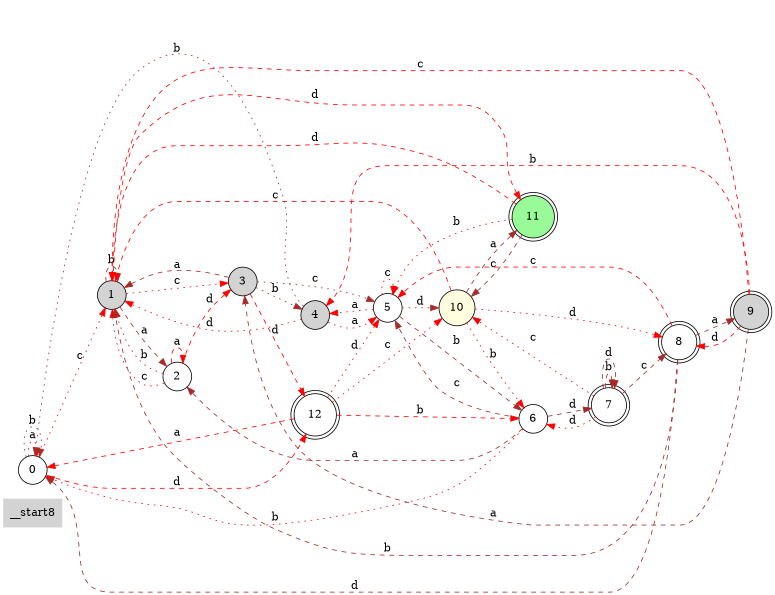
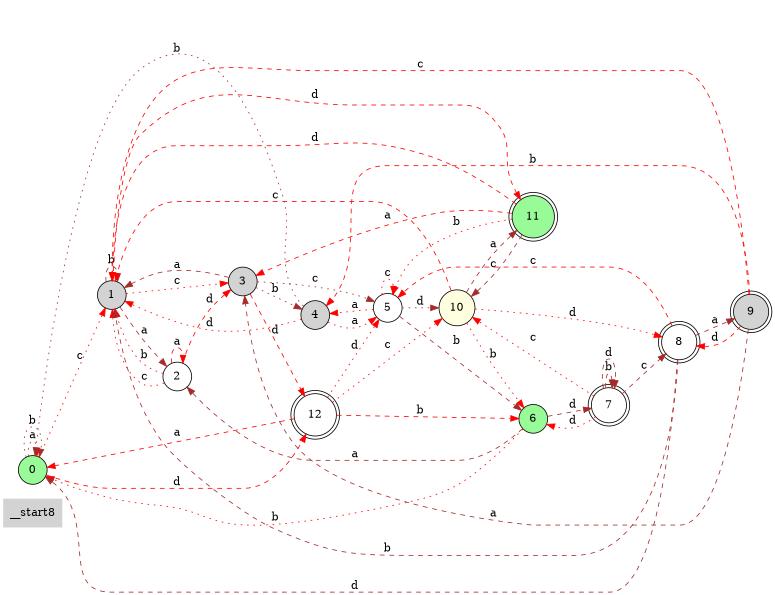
edge "11" -> "3": added, label "a"
edge "6" -> "5": removed, label "c"
node "6": fillcolor white -> palegreen
node "0": fillcolor white -> palegreen
